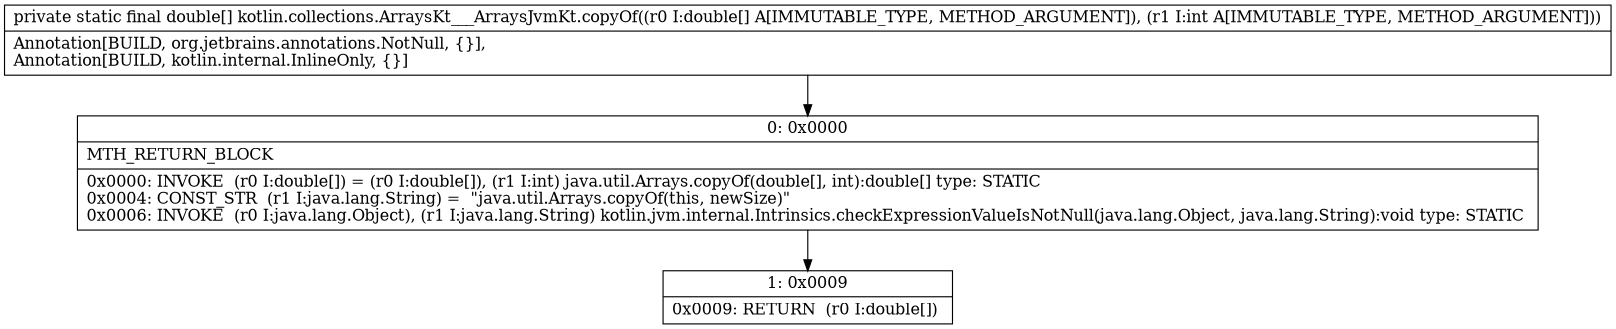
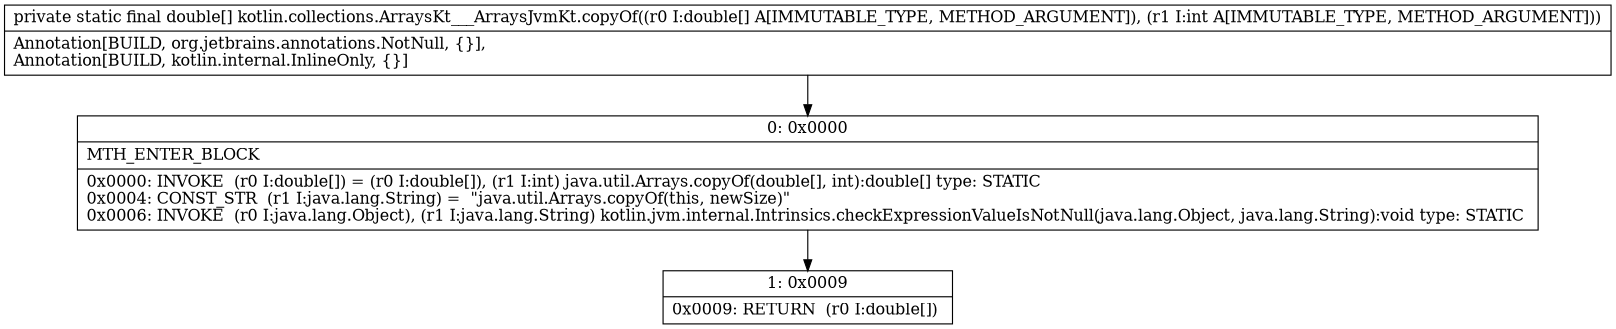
node "0: 0x0000": text "MTH_RETURN_BLOCK" -> "MTH_ENTER_BLOCK"
